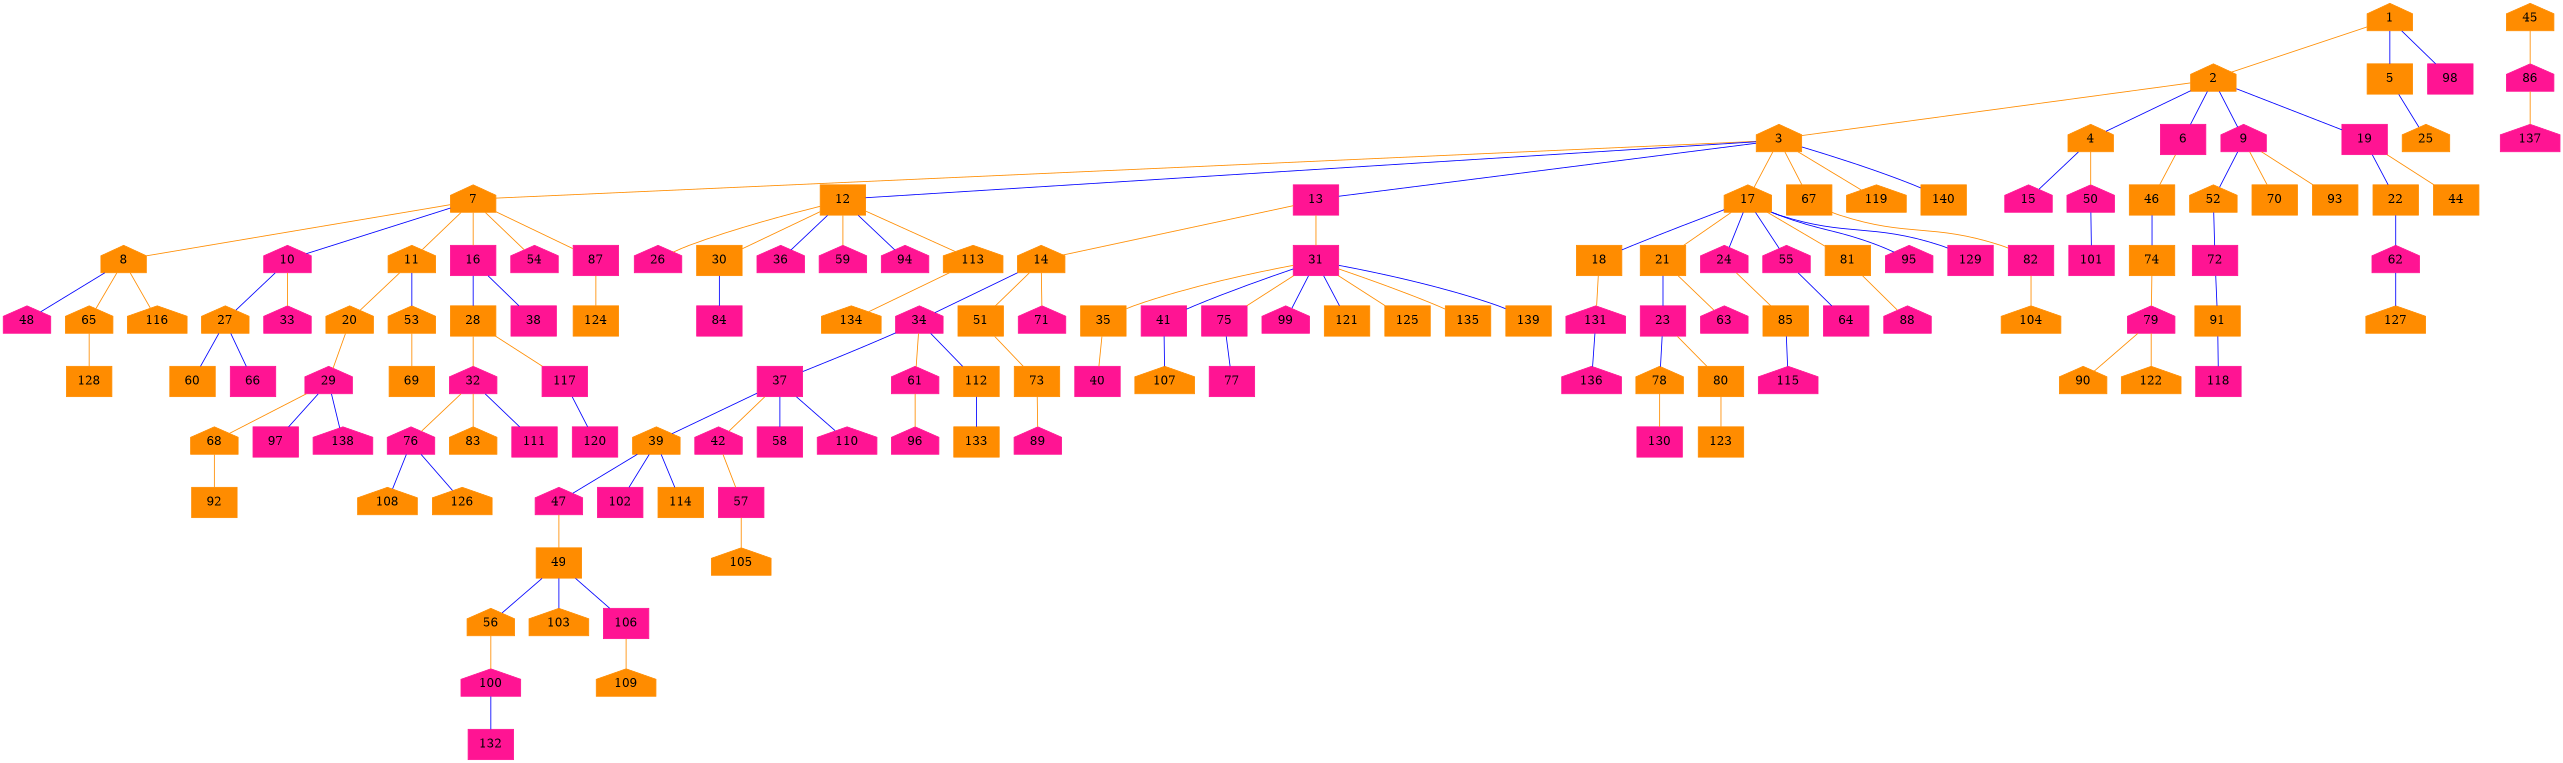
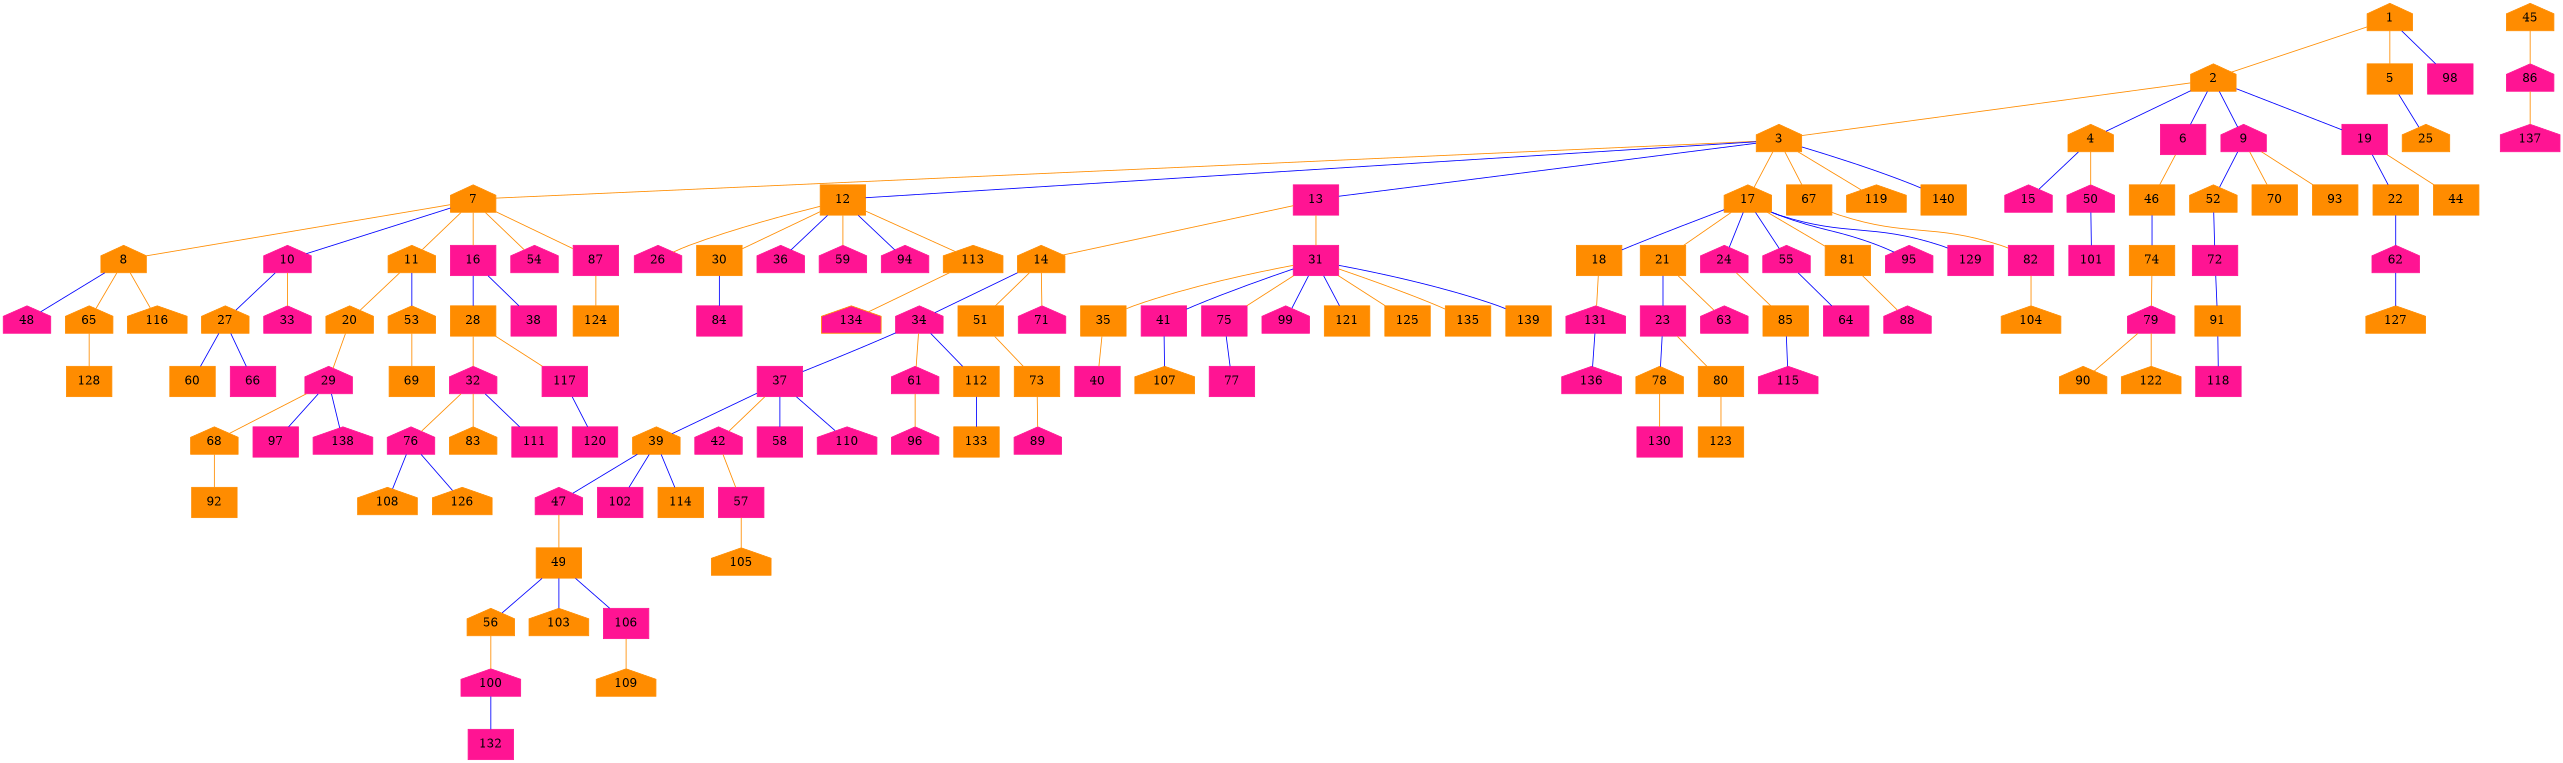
edge "1" -- "5": color blue -> darkorange
node "134": fillcolor darkorange -> deeppink
